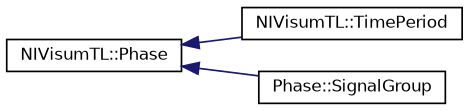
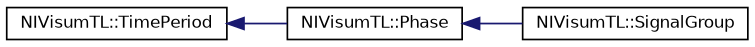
edge "NIVisumTL::TimePeriod" -> "NIVisumTL::Phase": reversed
node "Phase::SignalGroup": label "Phase::SignalGroup" -> "NIVisumTL::SignalGroup"
